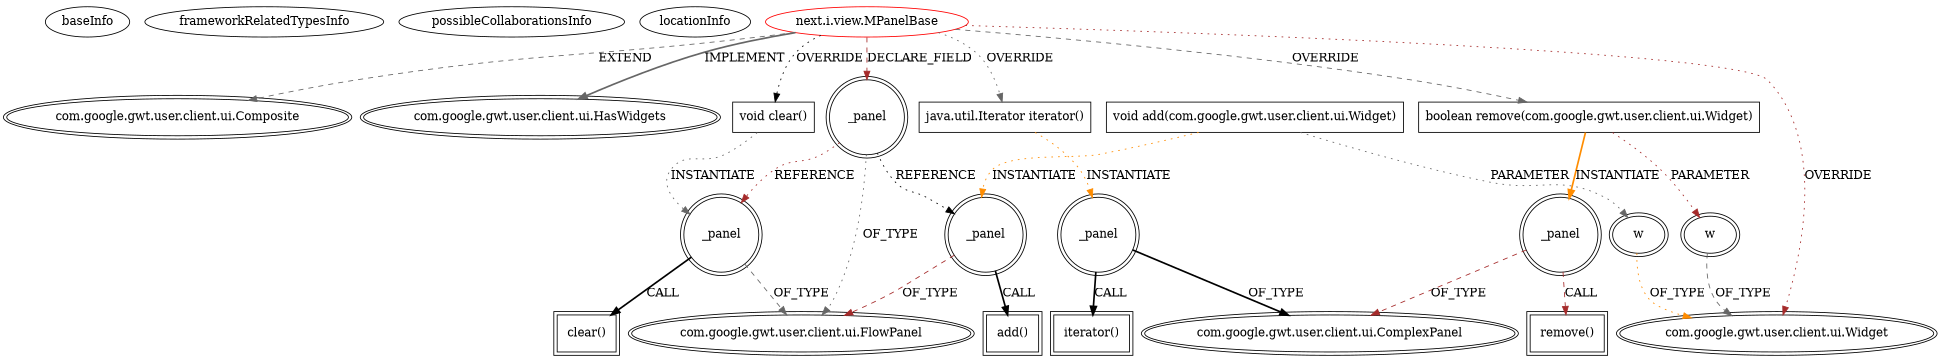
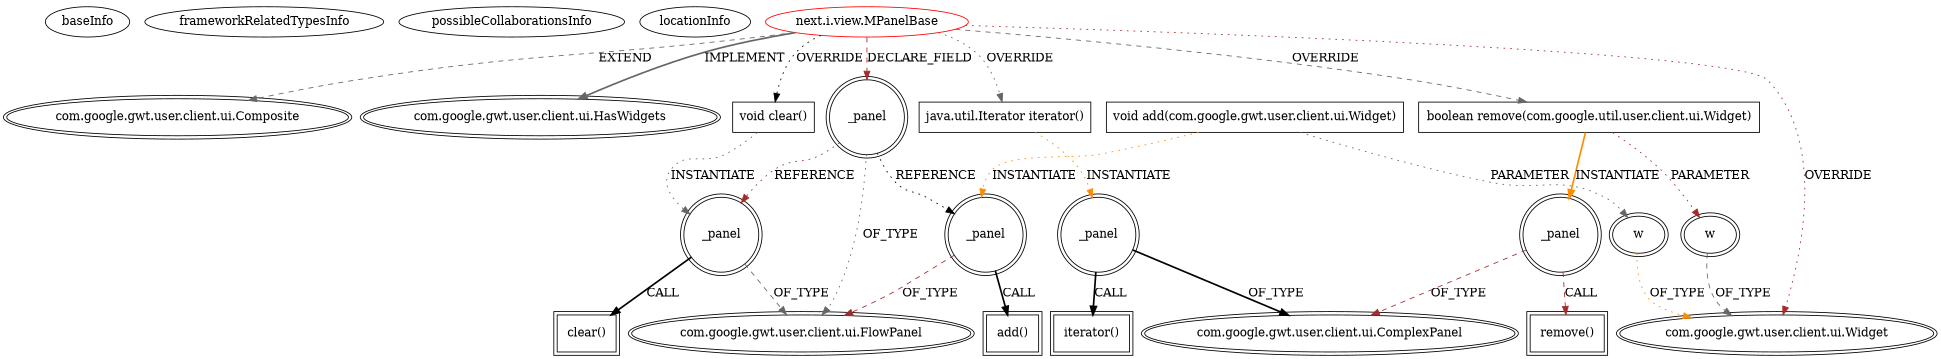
node "boolean remove(com.google.gwt.user.client.ui.Widget)": label "boolean remove(com.google.gwt.user.client.ui.Widget)" -> "boolean remove(com.google.util.user.client.ui.Widget)"
